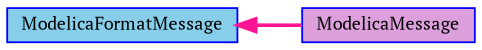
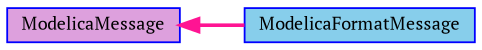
edge "ModelicaMessage" -> "ModelicaFormatMessage": reversed
